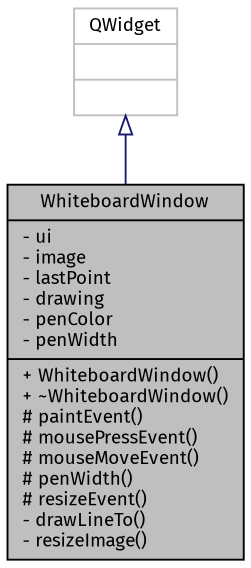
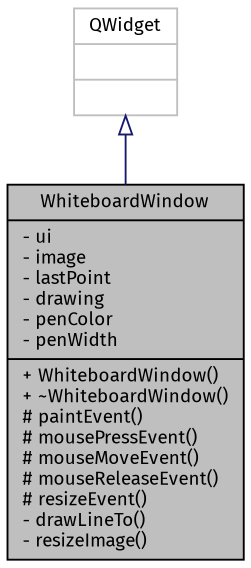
node "WhiteboardWindow": text "# penWidth()" -> "# mouseReleaseEvent()"
